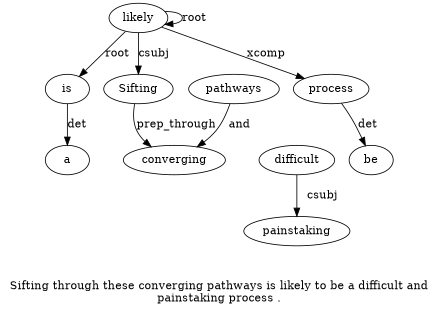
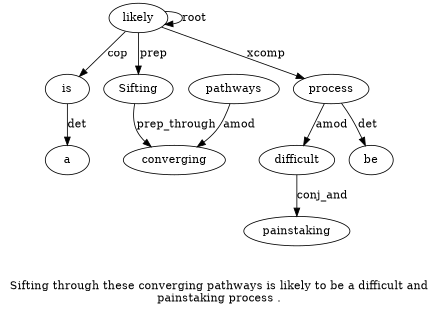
edge "likely" -> "is": label "root" -> "cop"
edge "likely" -> "Sifting": label "csubj" -> "prep"
edge "process" -> "difficult": added, label "amod"
edge "pathways" -> "converging": label "and" -> "amod"
edge "difficult" -> "painstaking": label "csubj" -> "conj_and"
